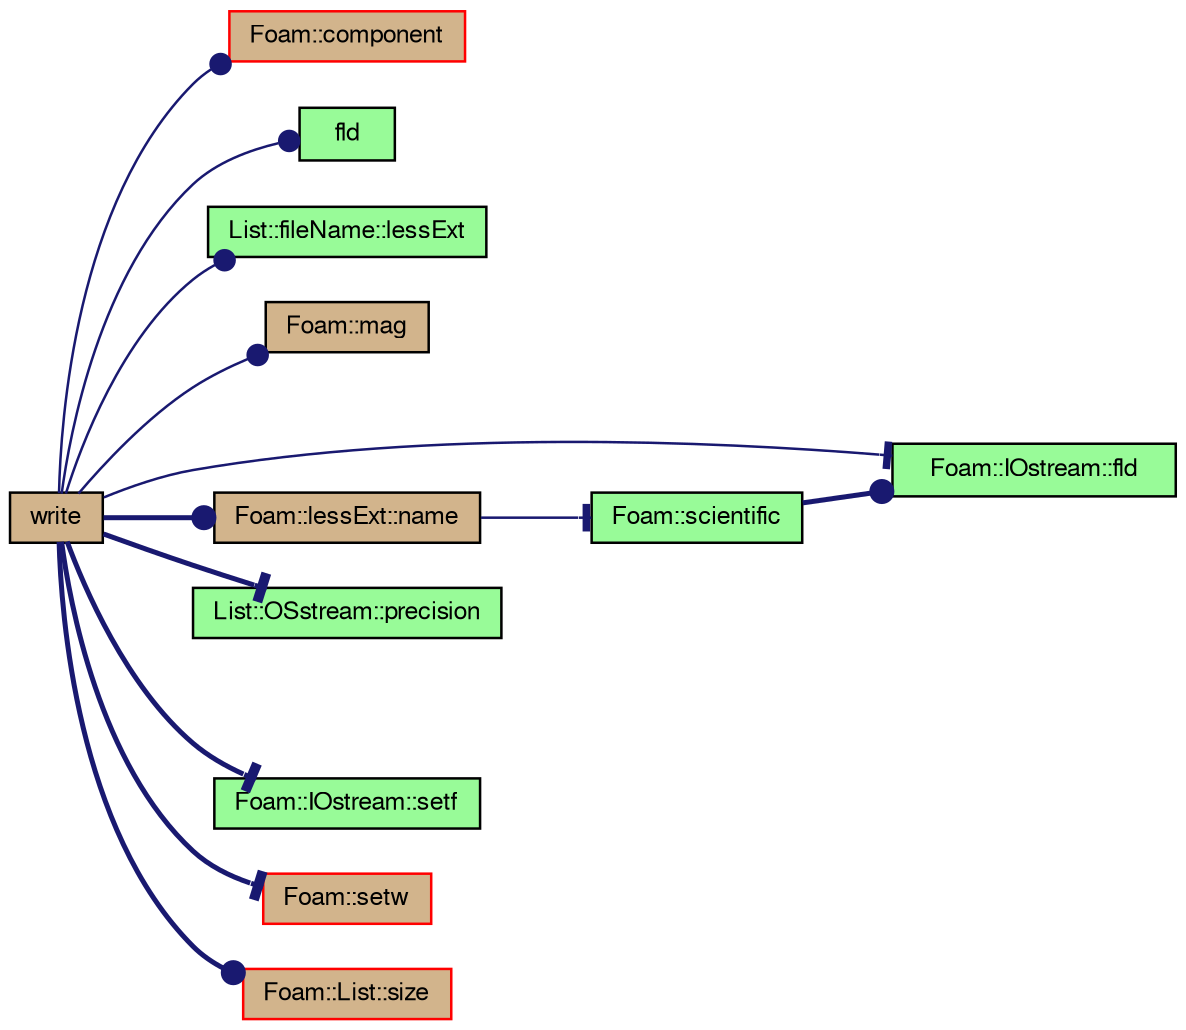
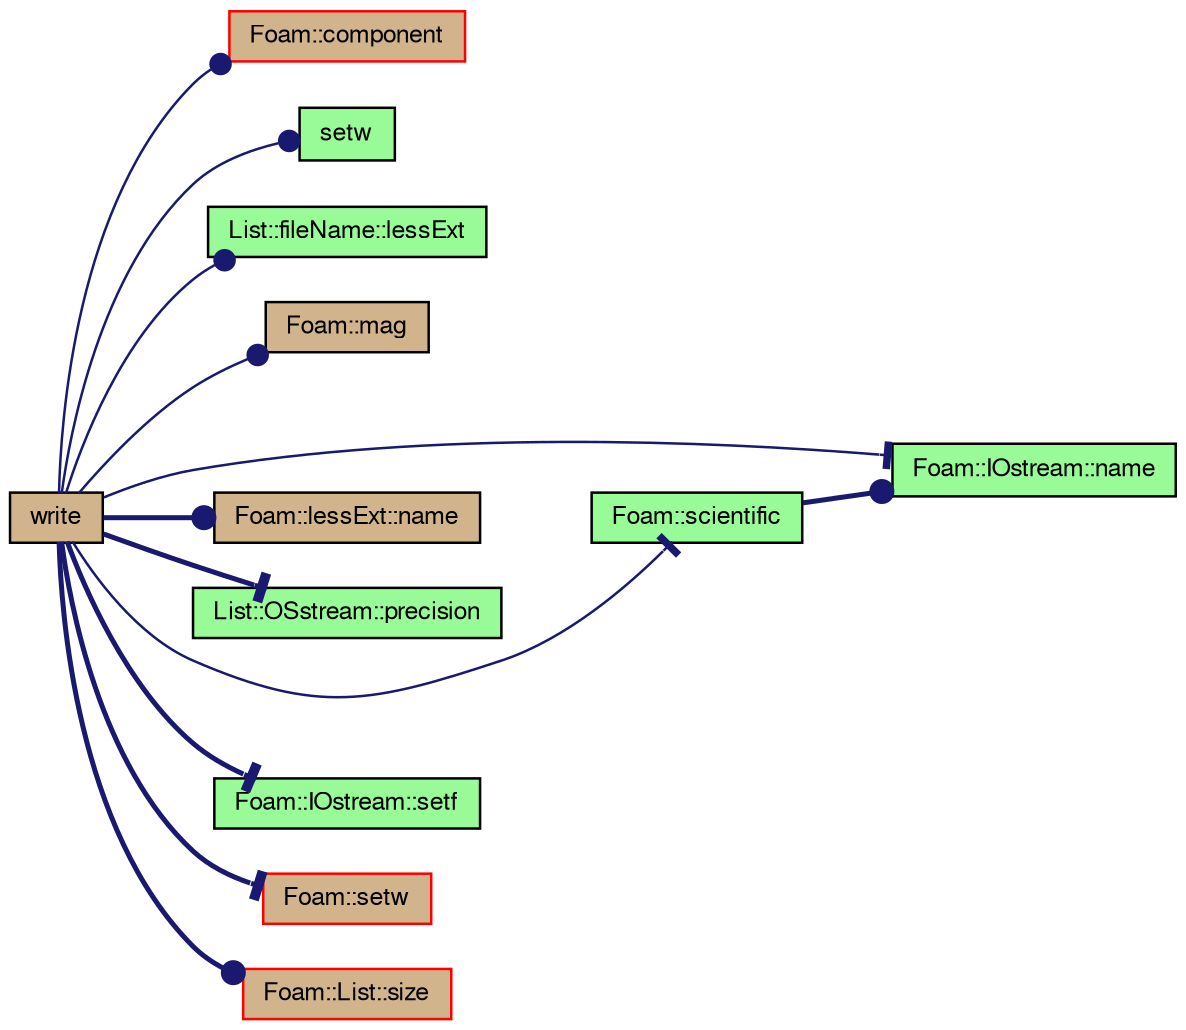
node "fld": label "fld" -> "setw"
node "Foam::IOstream::fld": label "Foam::IOstream::fld" -> "Foam::IOstream::name"
edge "Foam::lessExt::name" -> "Foam::scientific": now "write" -> "Foam::scientific"
